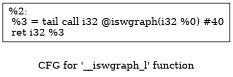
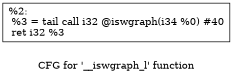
node "%2:": text "%3 = tail call i32 @iswgraph(i32 %0) #40" -> "%3 = tail call i32 @iswgraph(i34 %0) #40"
